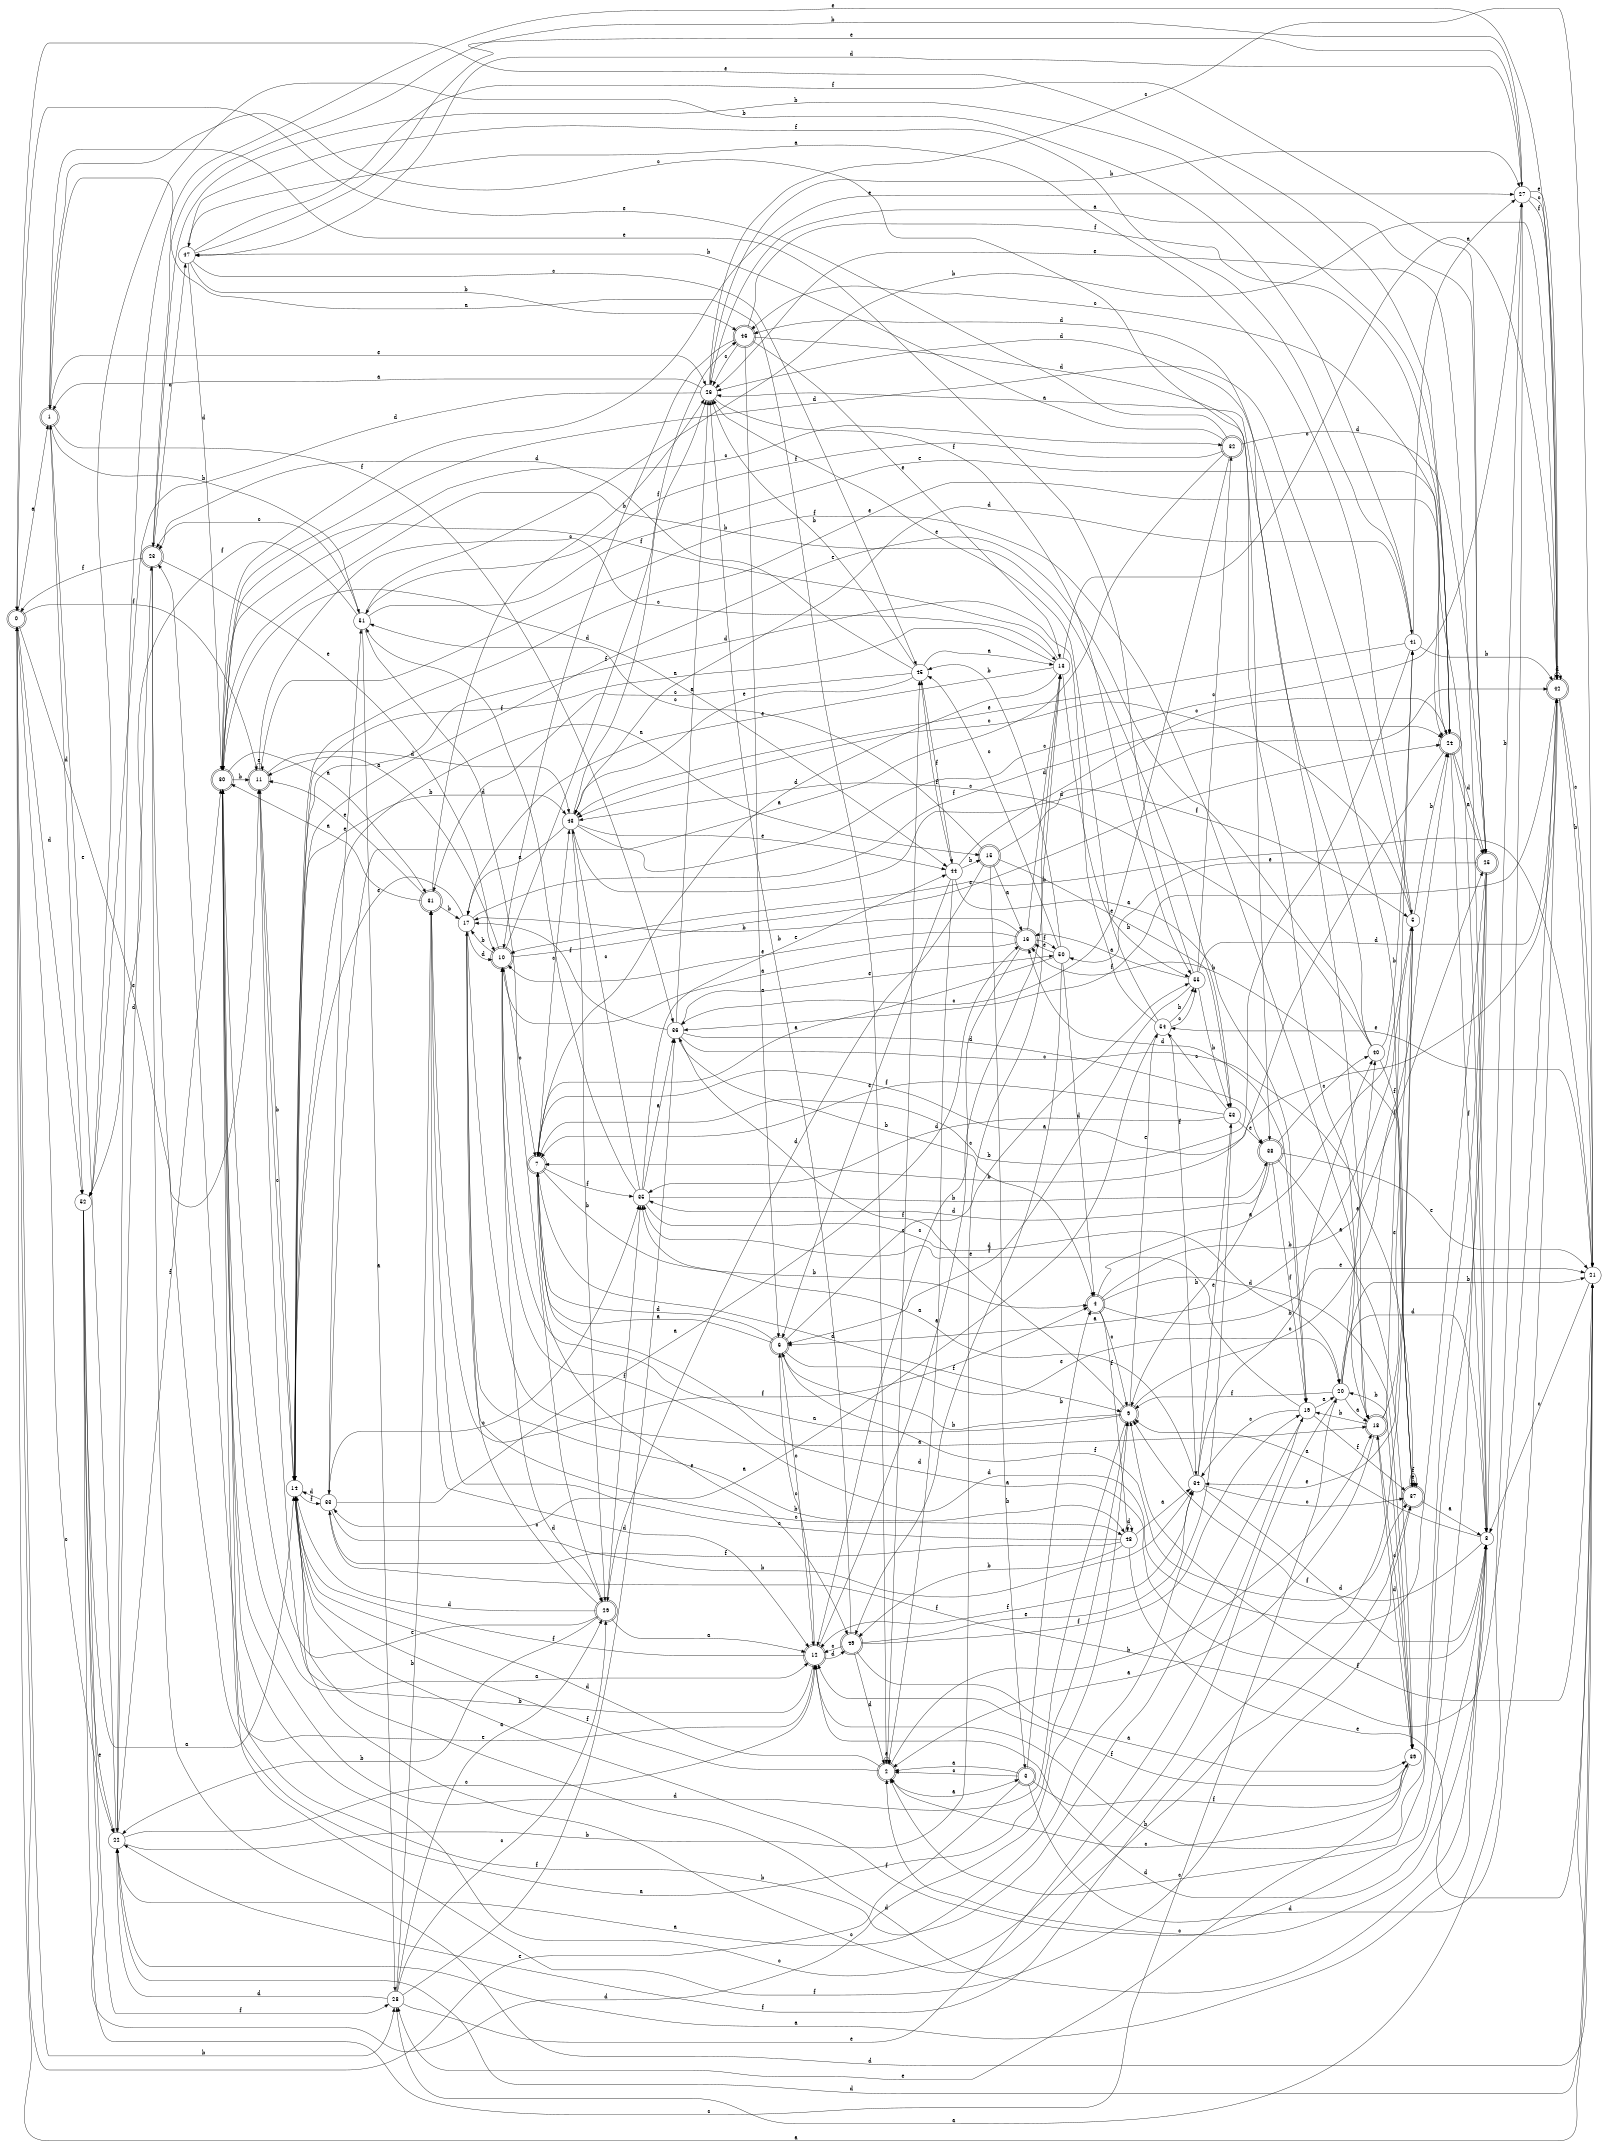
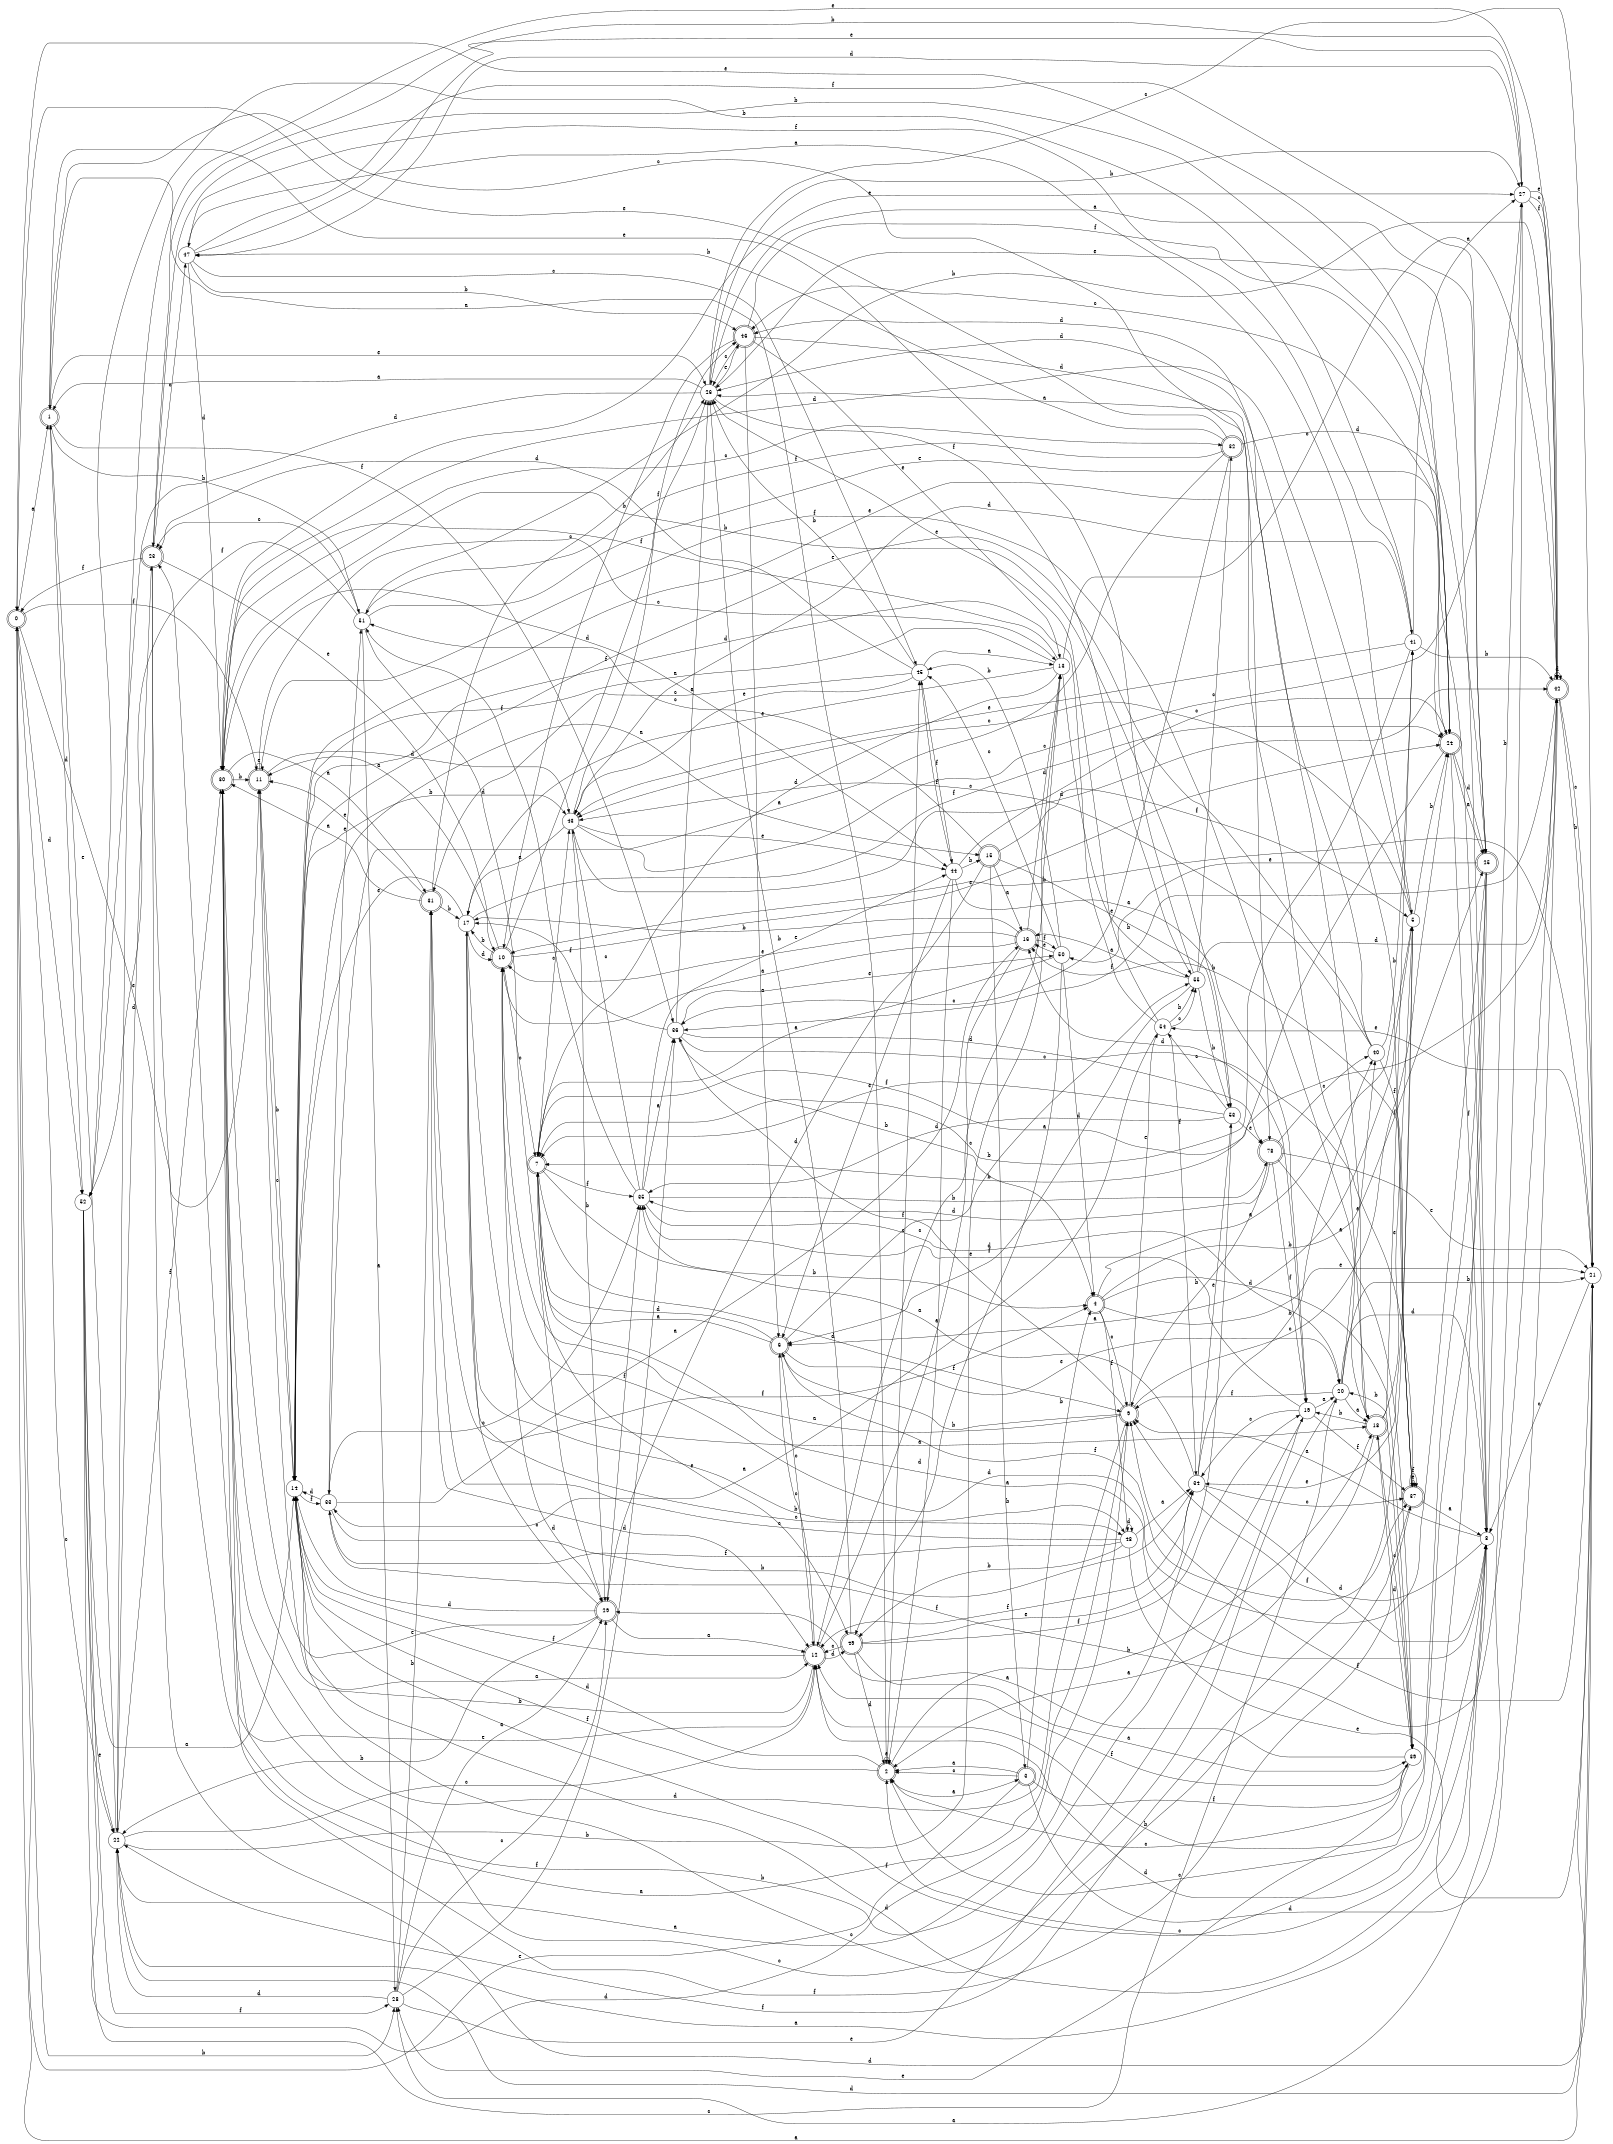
edge "26" -> "46": added, label "e"
node "38": label "38" -> "78"
edge "39" -> "29": added, label "a"
